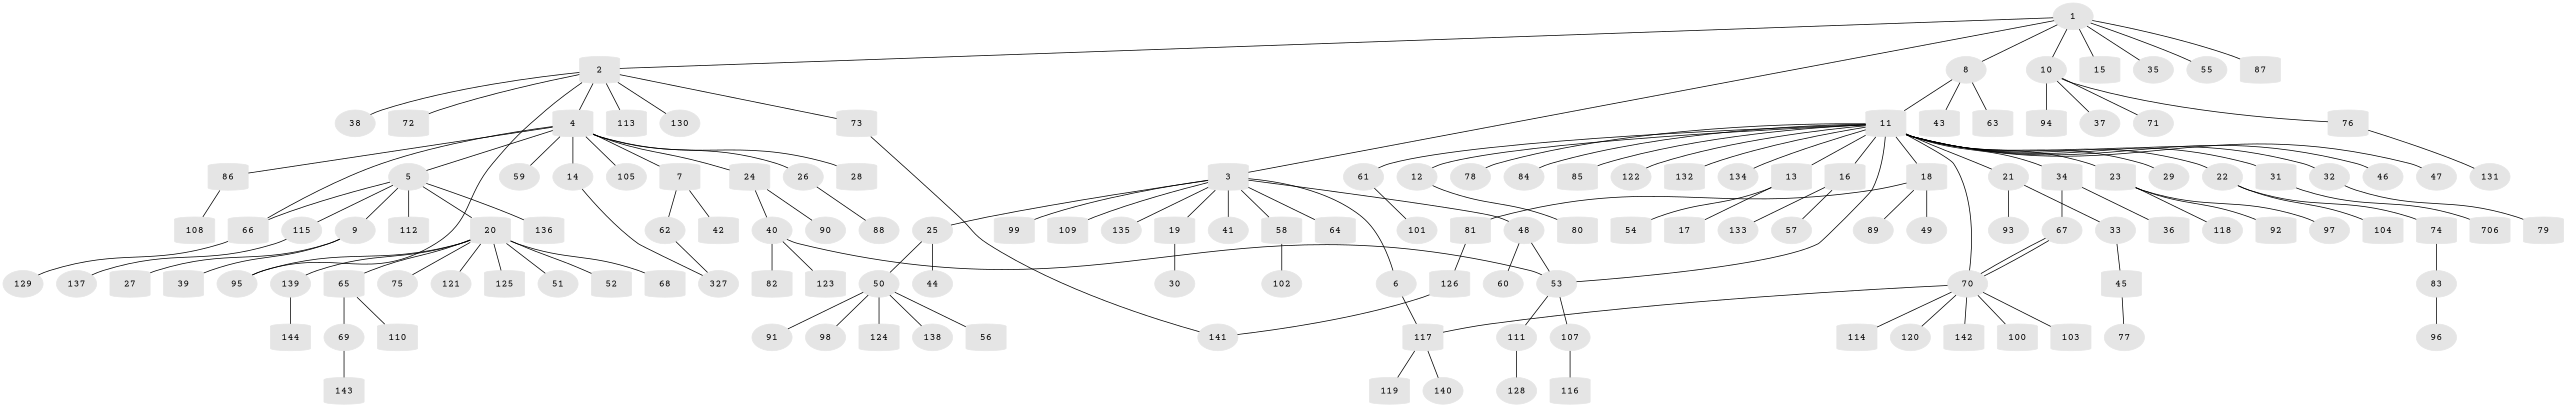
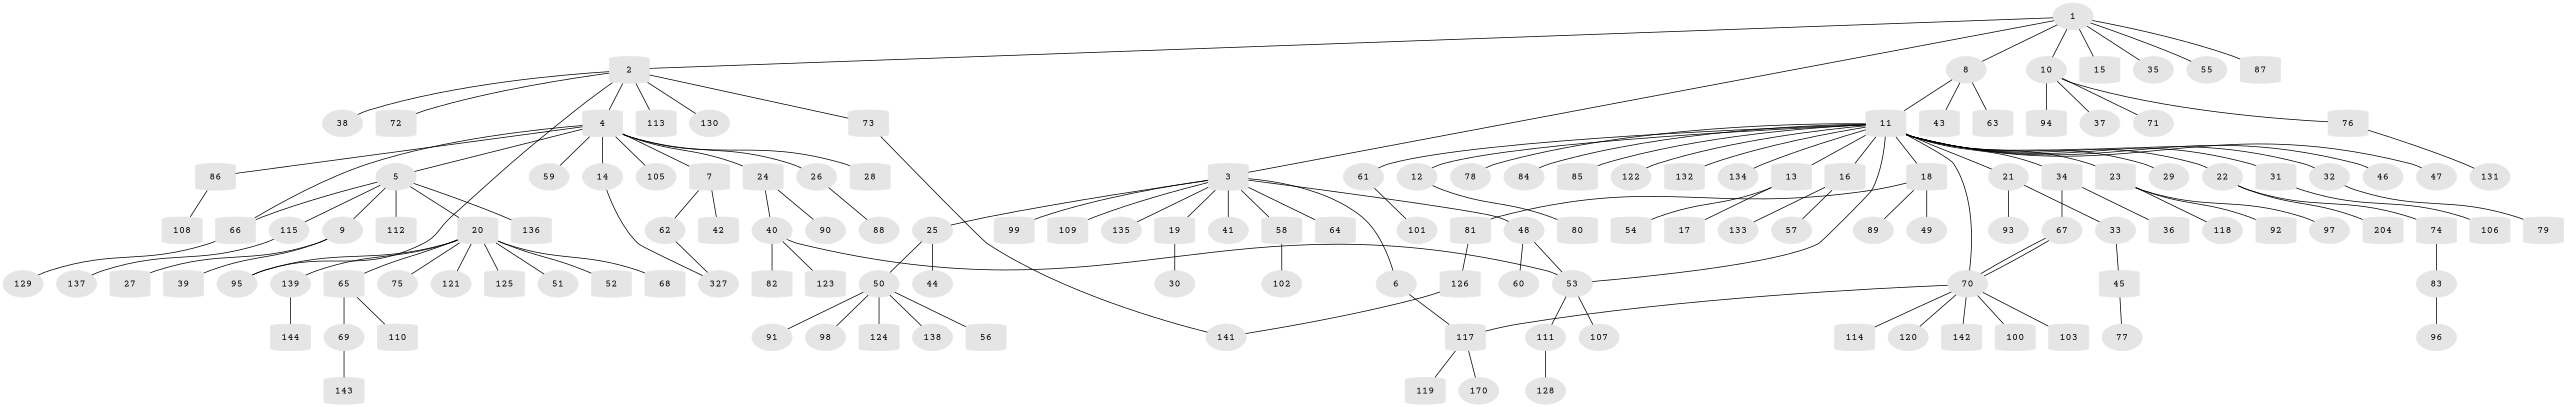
node "104": label "104" -> "204"
node "706": label "706" -> "106"
node "140": label "140" -> "170"
node "116": removed
